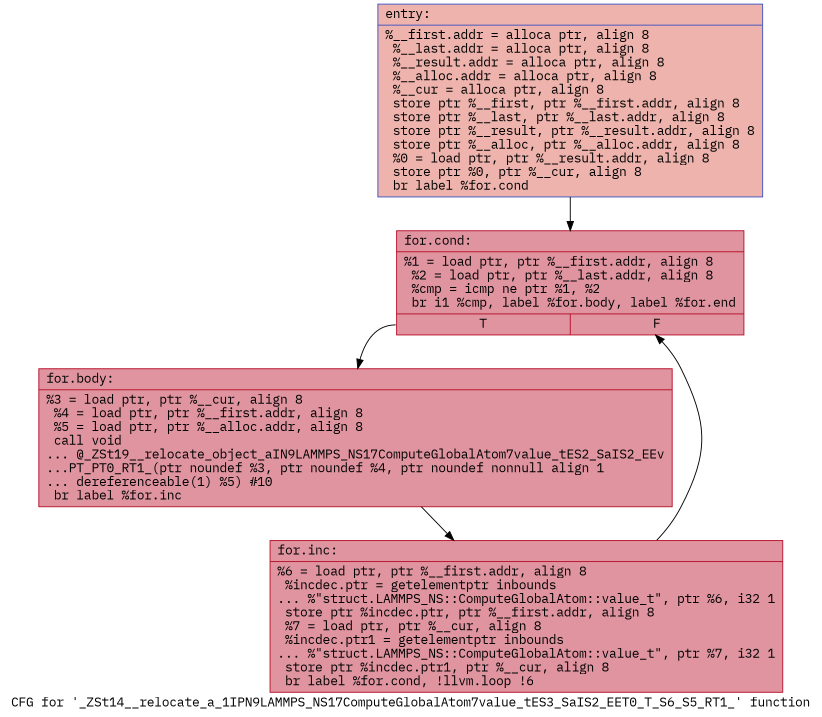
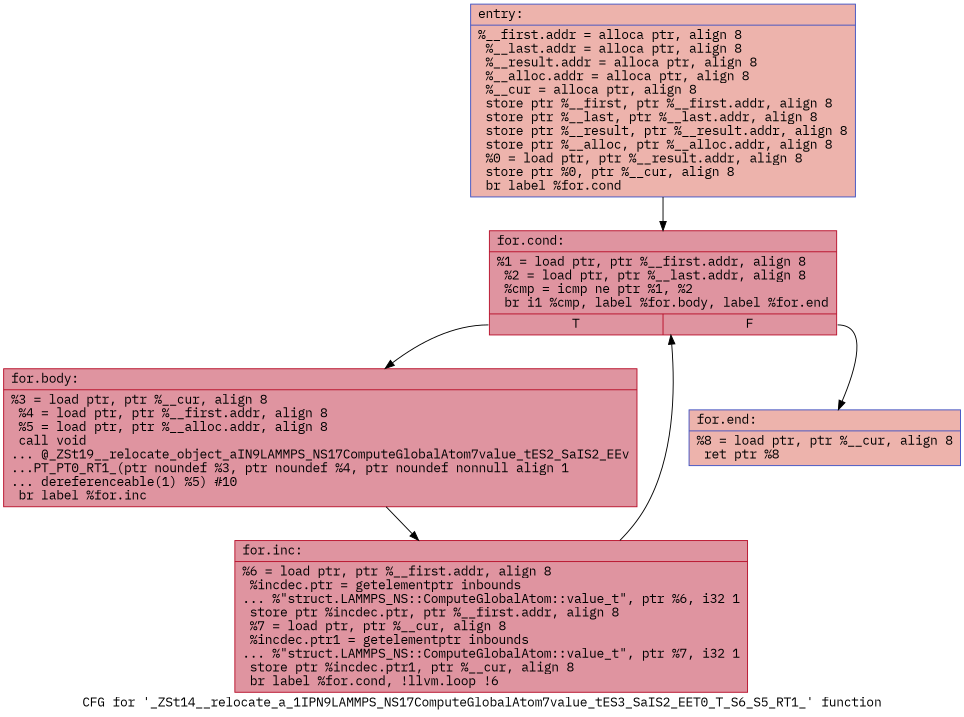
node "for.end:": added
